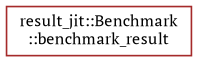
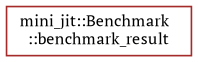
node "result_jit::Benchmark ::benchmark_result": label "result_jit::Benchmark ::benchmark_result" -> "mini_jit::Benchmark ::benchmark_result"
